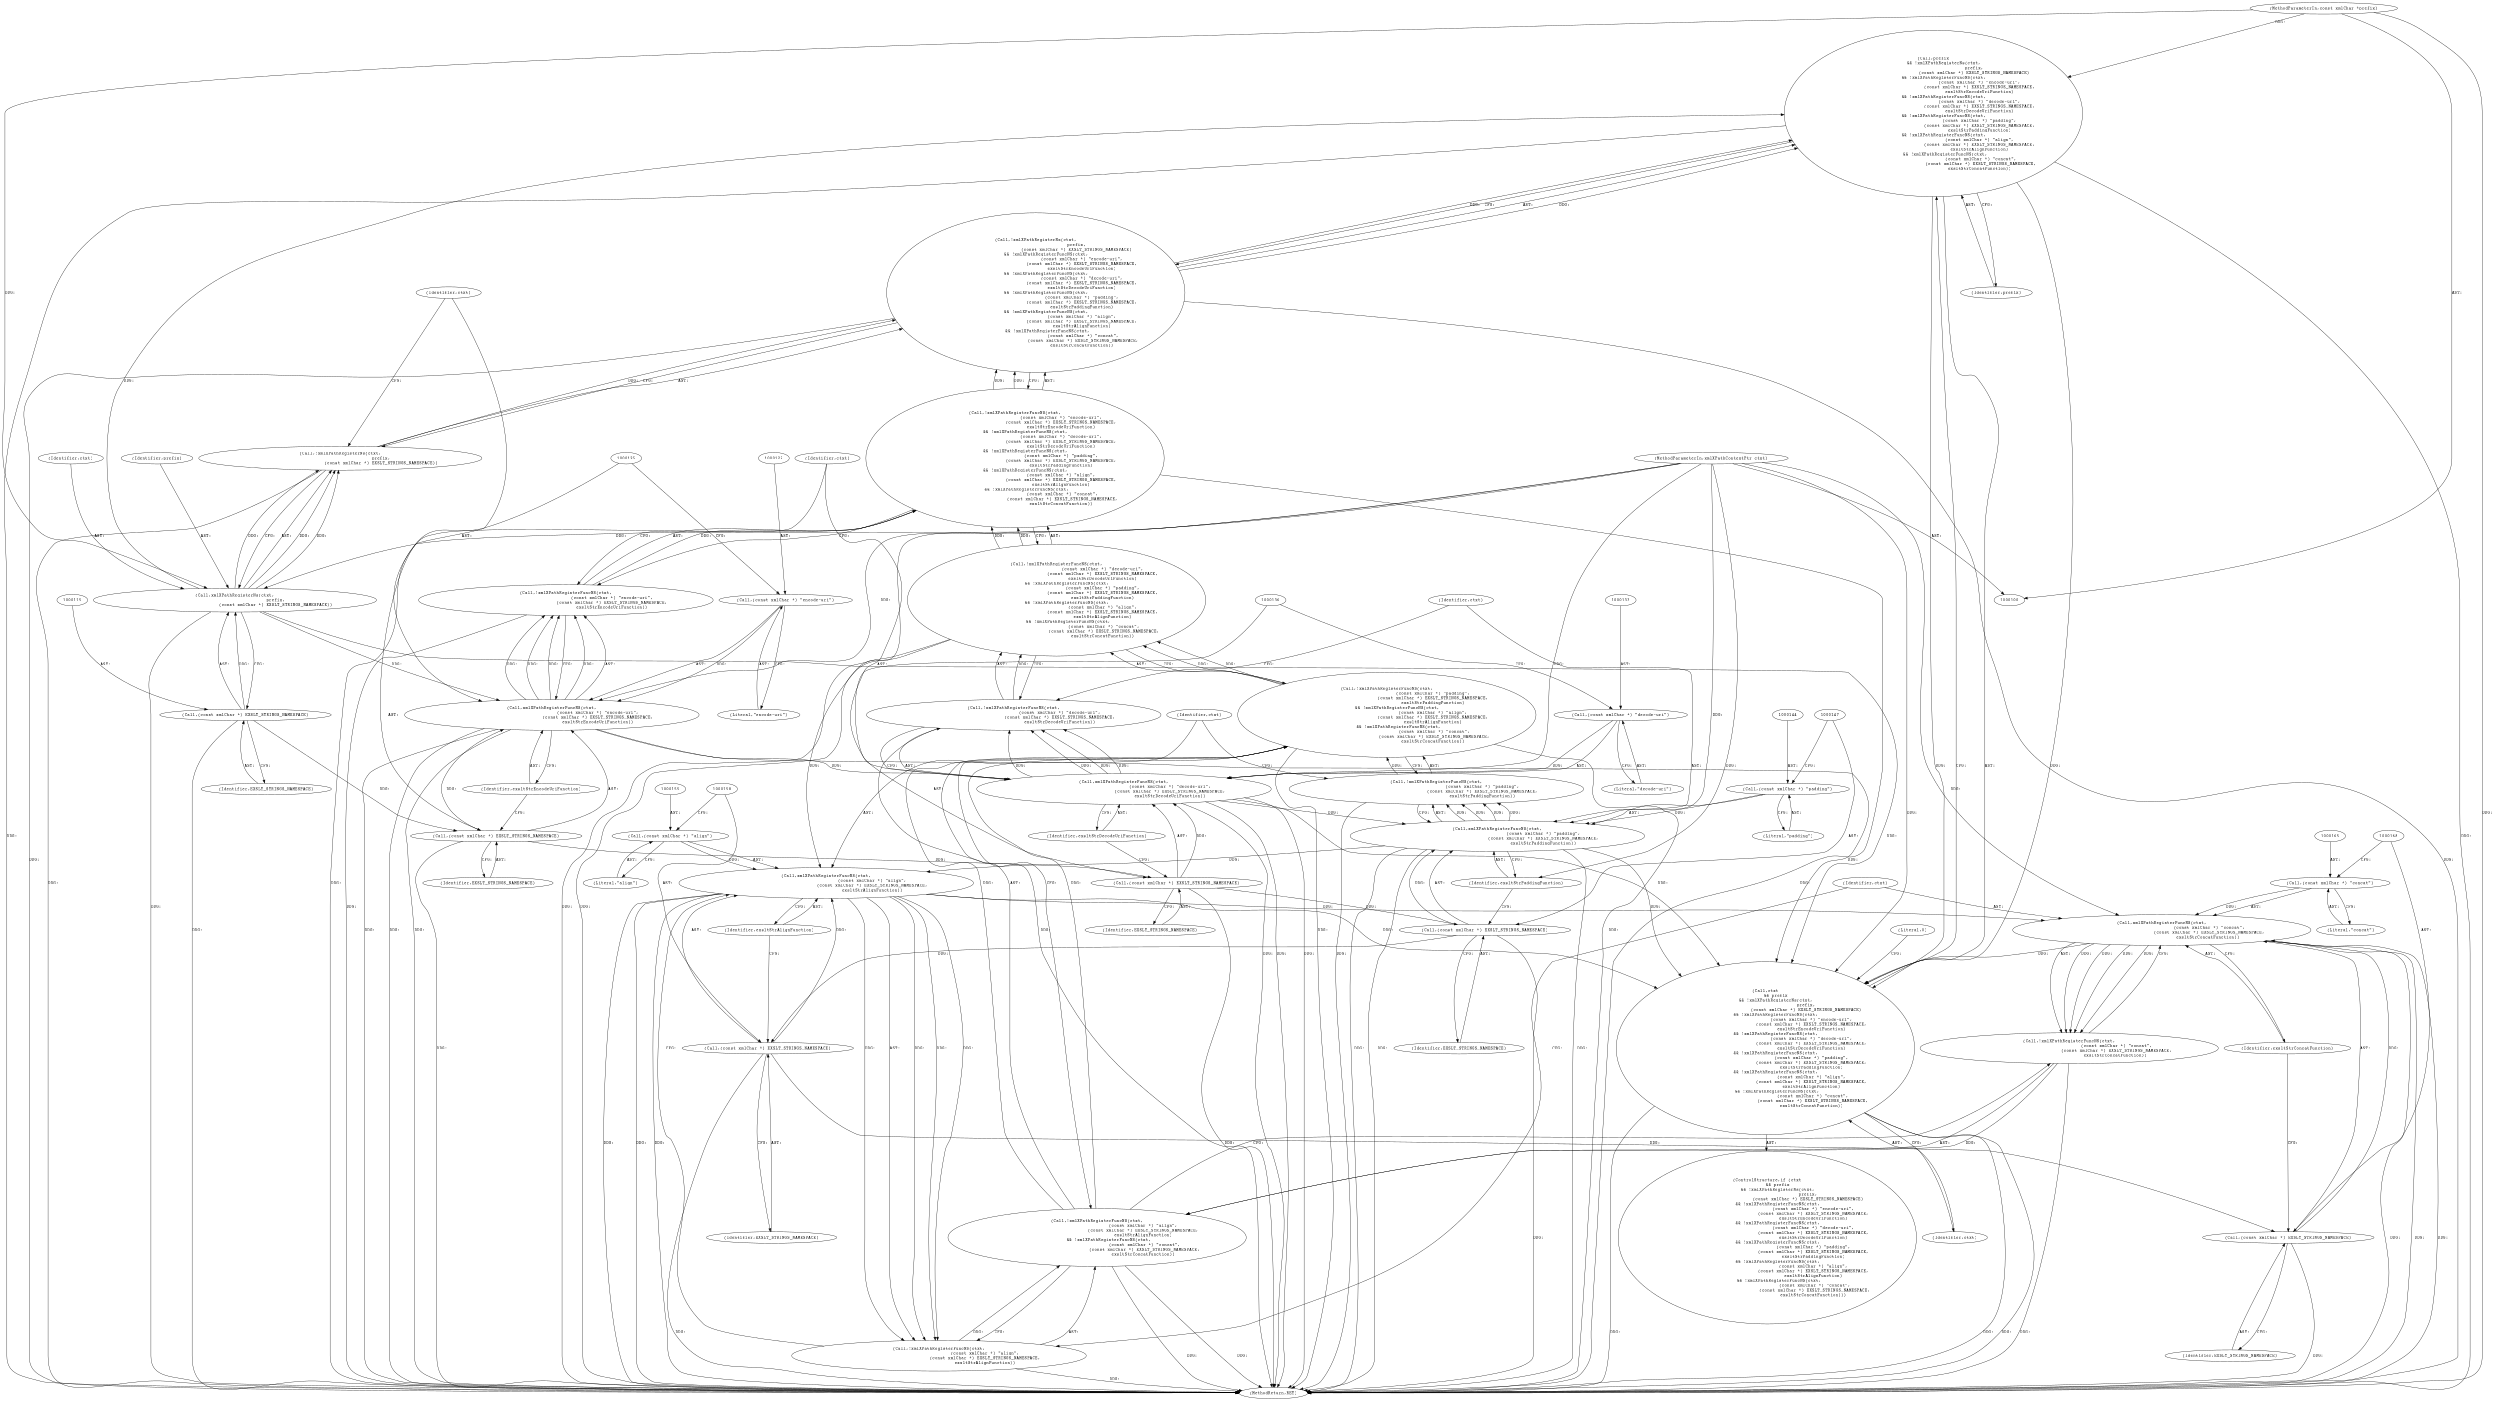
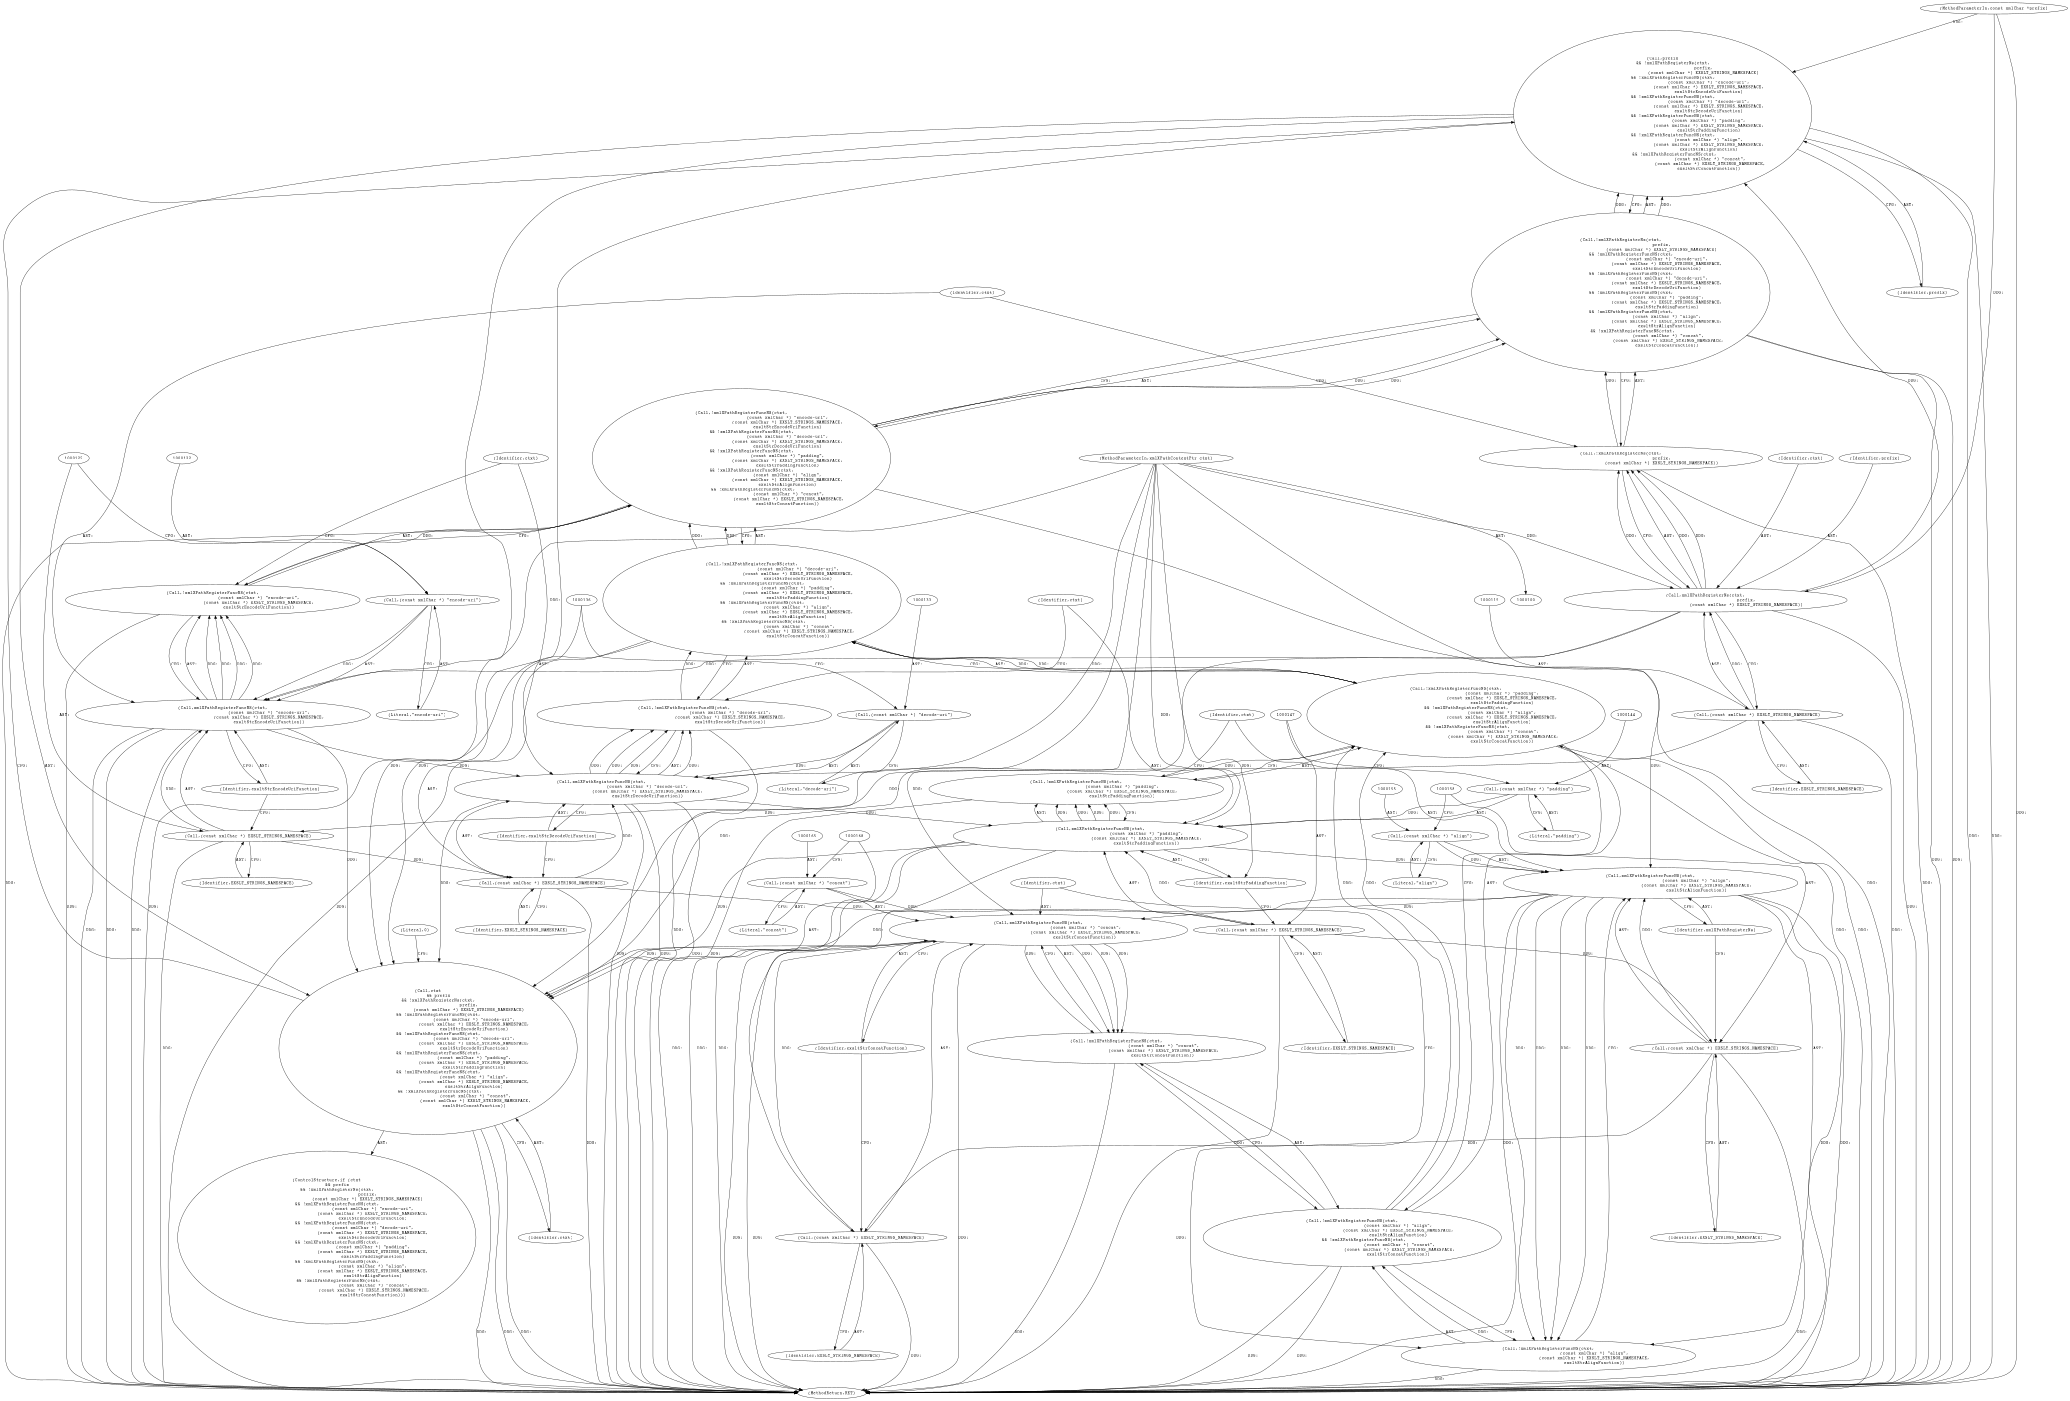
edge "(MethodParameterIn,const xmlChar *prefix)" -> "1000100": removed, label "AST:"
node "(Identifier,exsltStrAlignFunction)": label "(Identifier,exsltStrAlignFunction)" -> "(Identifier,xmlXPathRegisterNs)"
